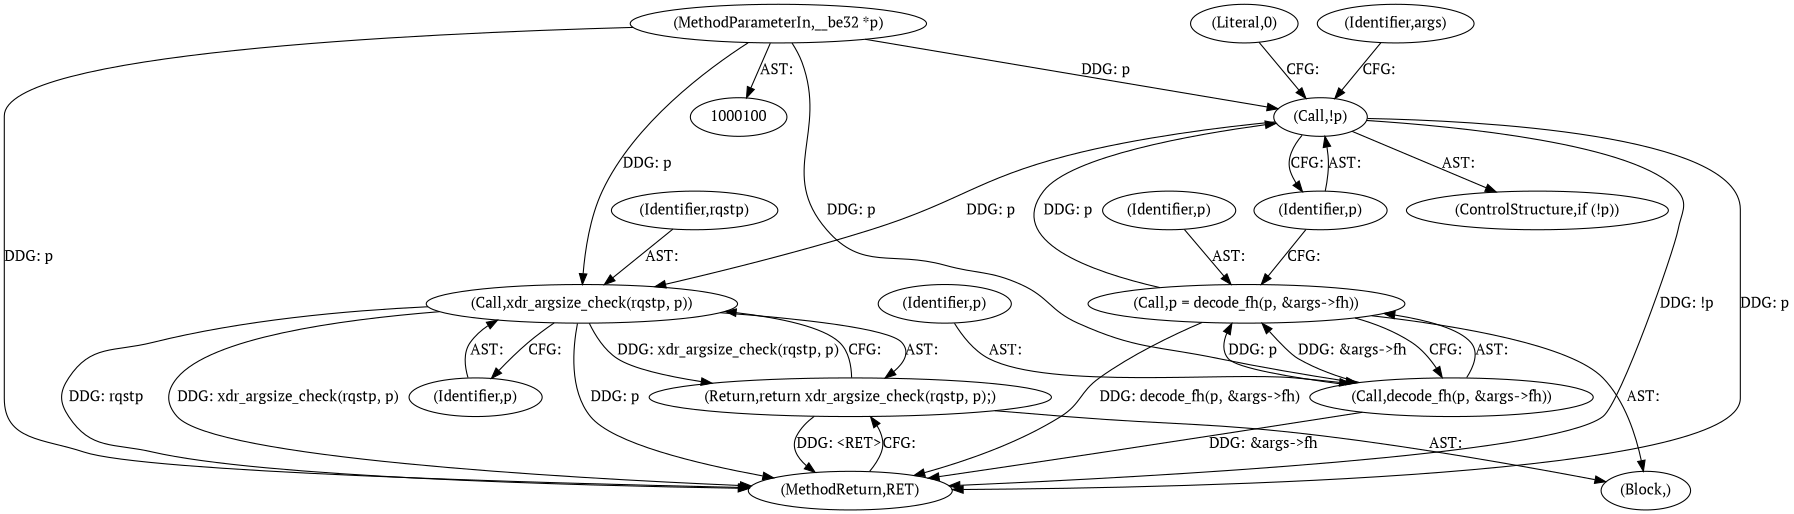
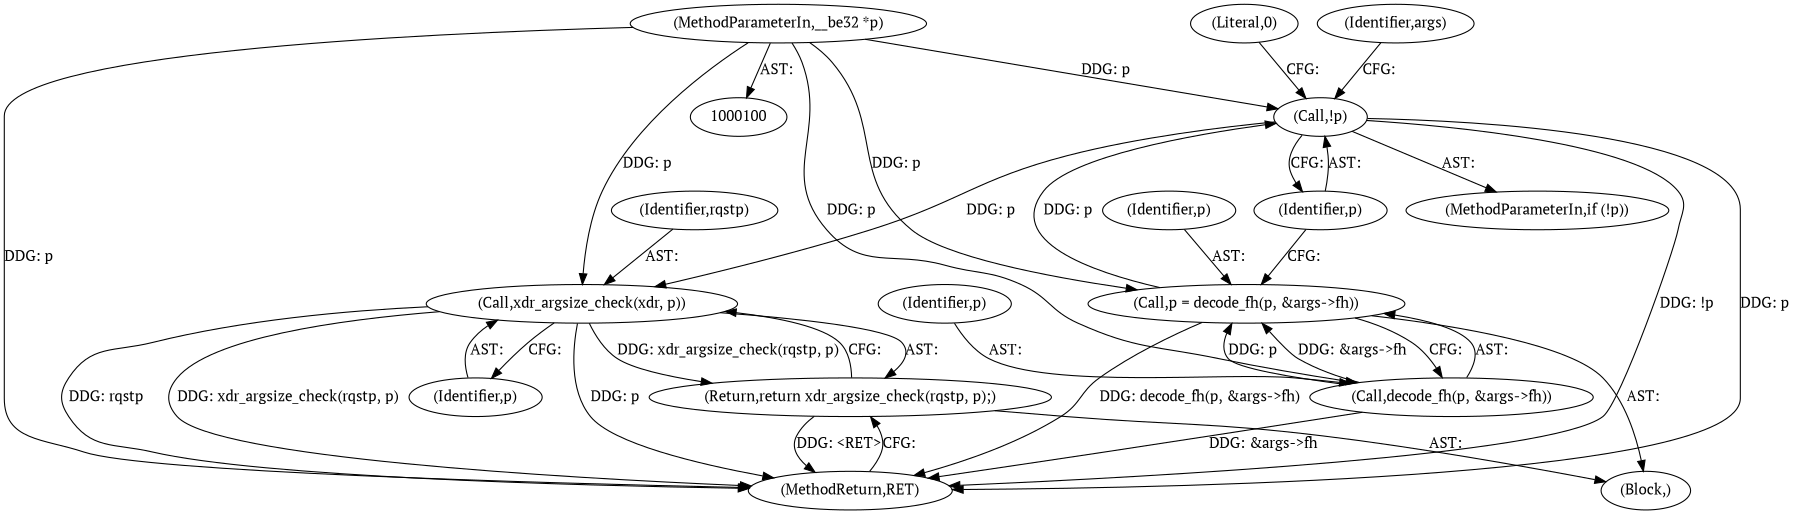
node "(ControlStructure,if (!p))": label "(ControlStructure,if (!p))" -> "(MethodParameterIn,if (!p))"
edge "(MethodParameterIn,__be32 *p)" -> "(Call,p = decode_fh(p, &args->fh))": added, label "DDG: p"
node "(Call,xdr_argsize_check(rqstp, p))": label "(Call,xdr_argsize_check(rqstp, p))" -> "(Call,xdr_argsize_check(xdr, p))"
